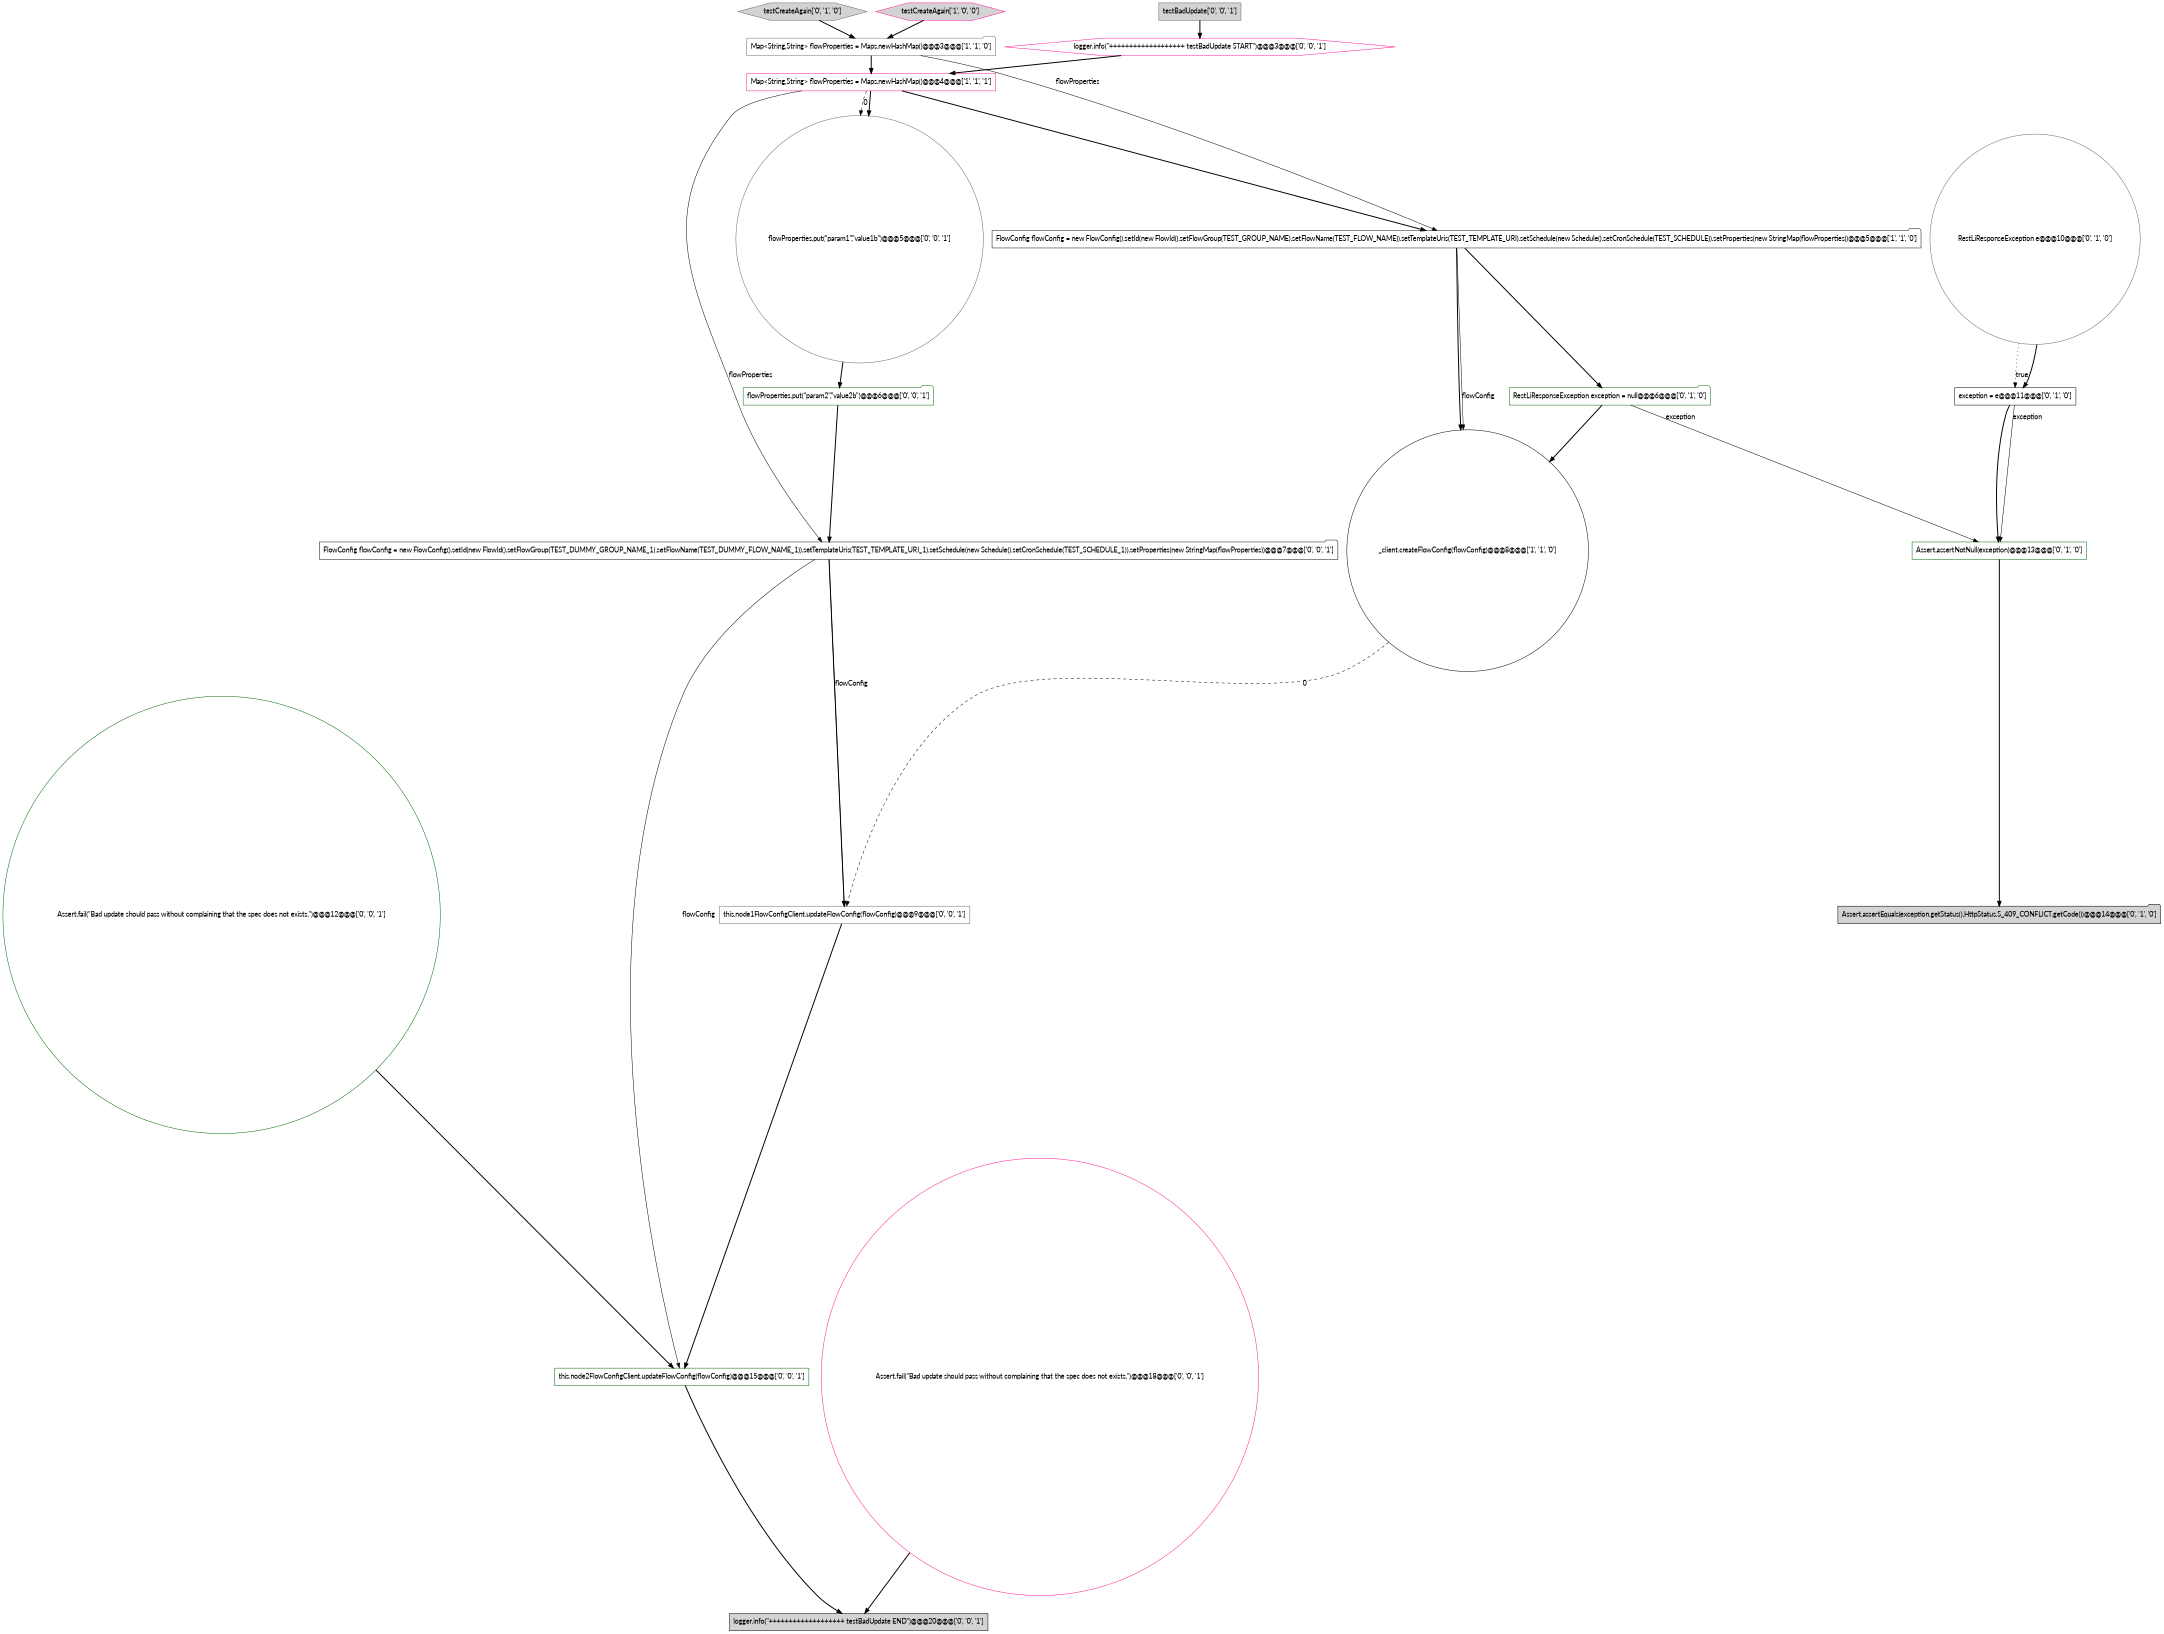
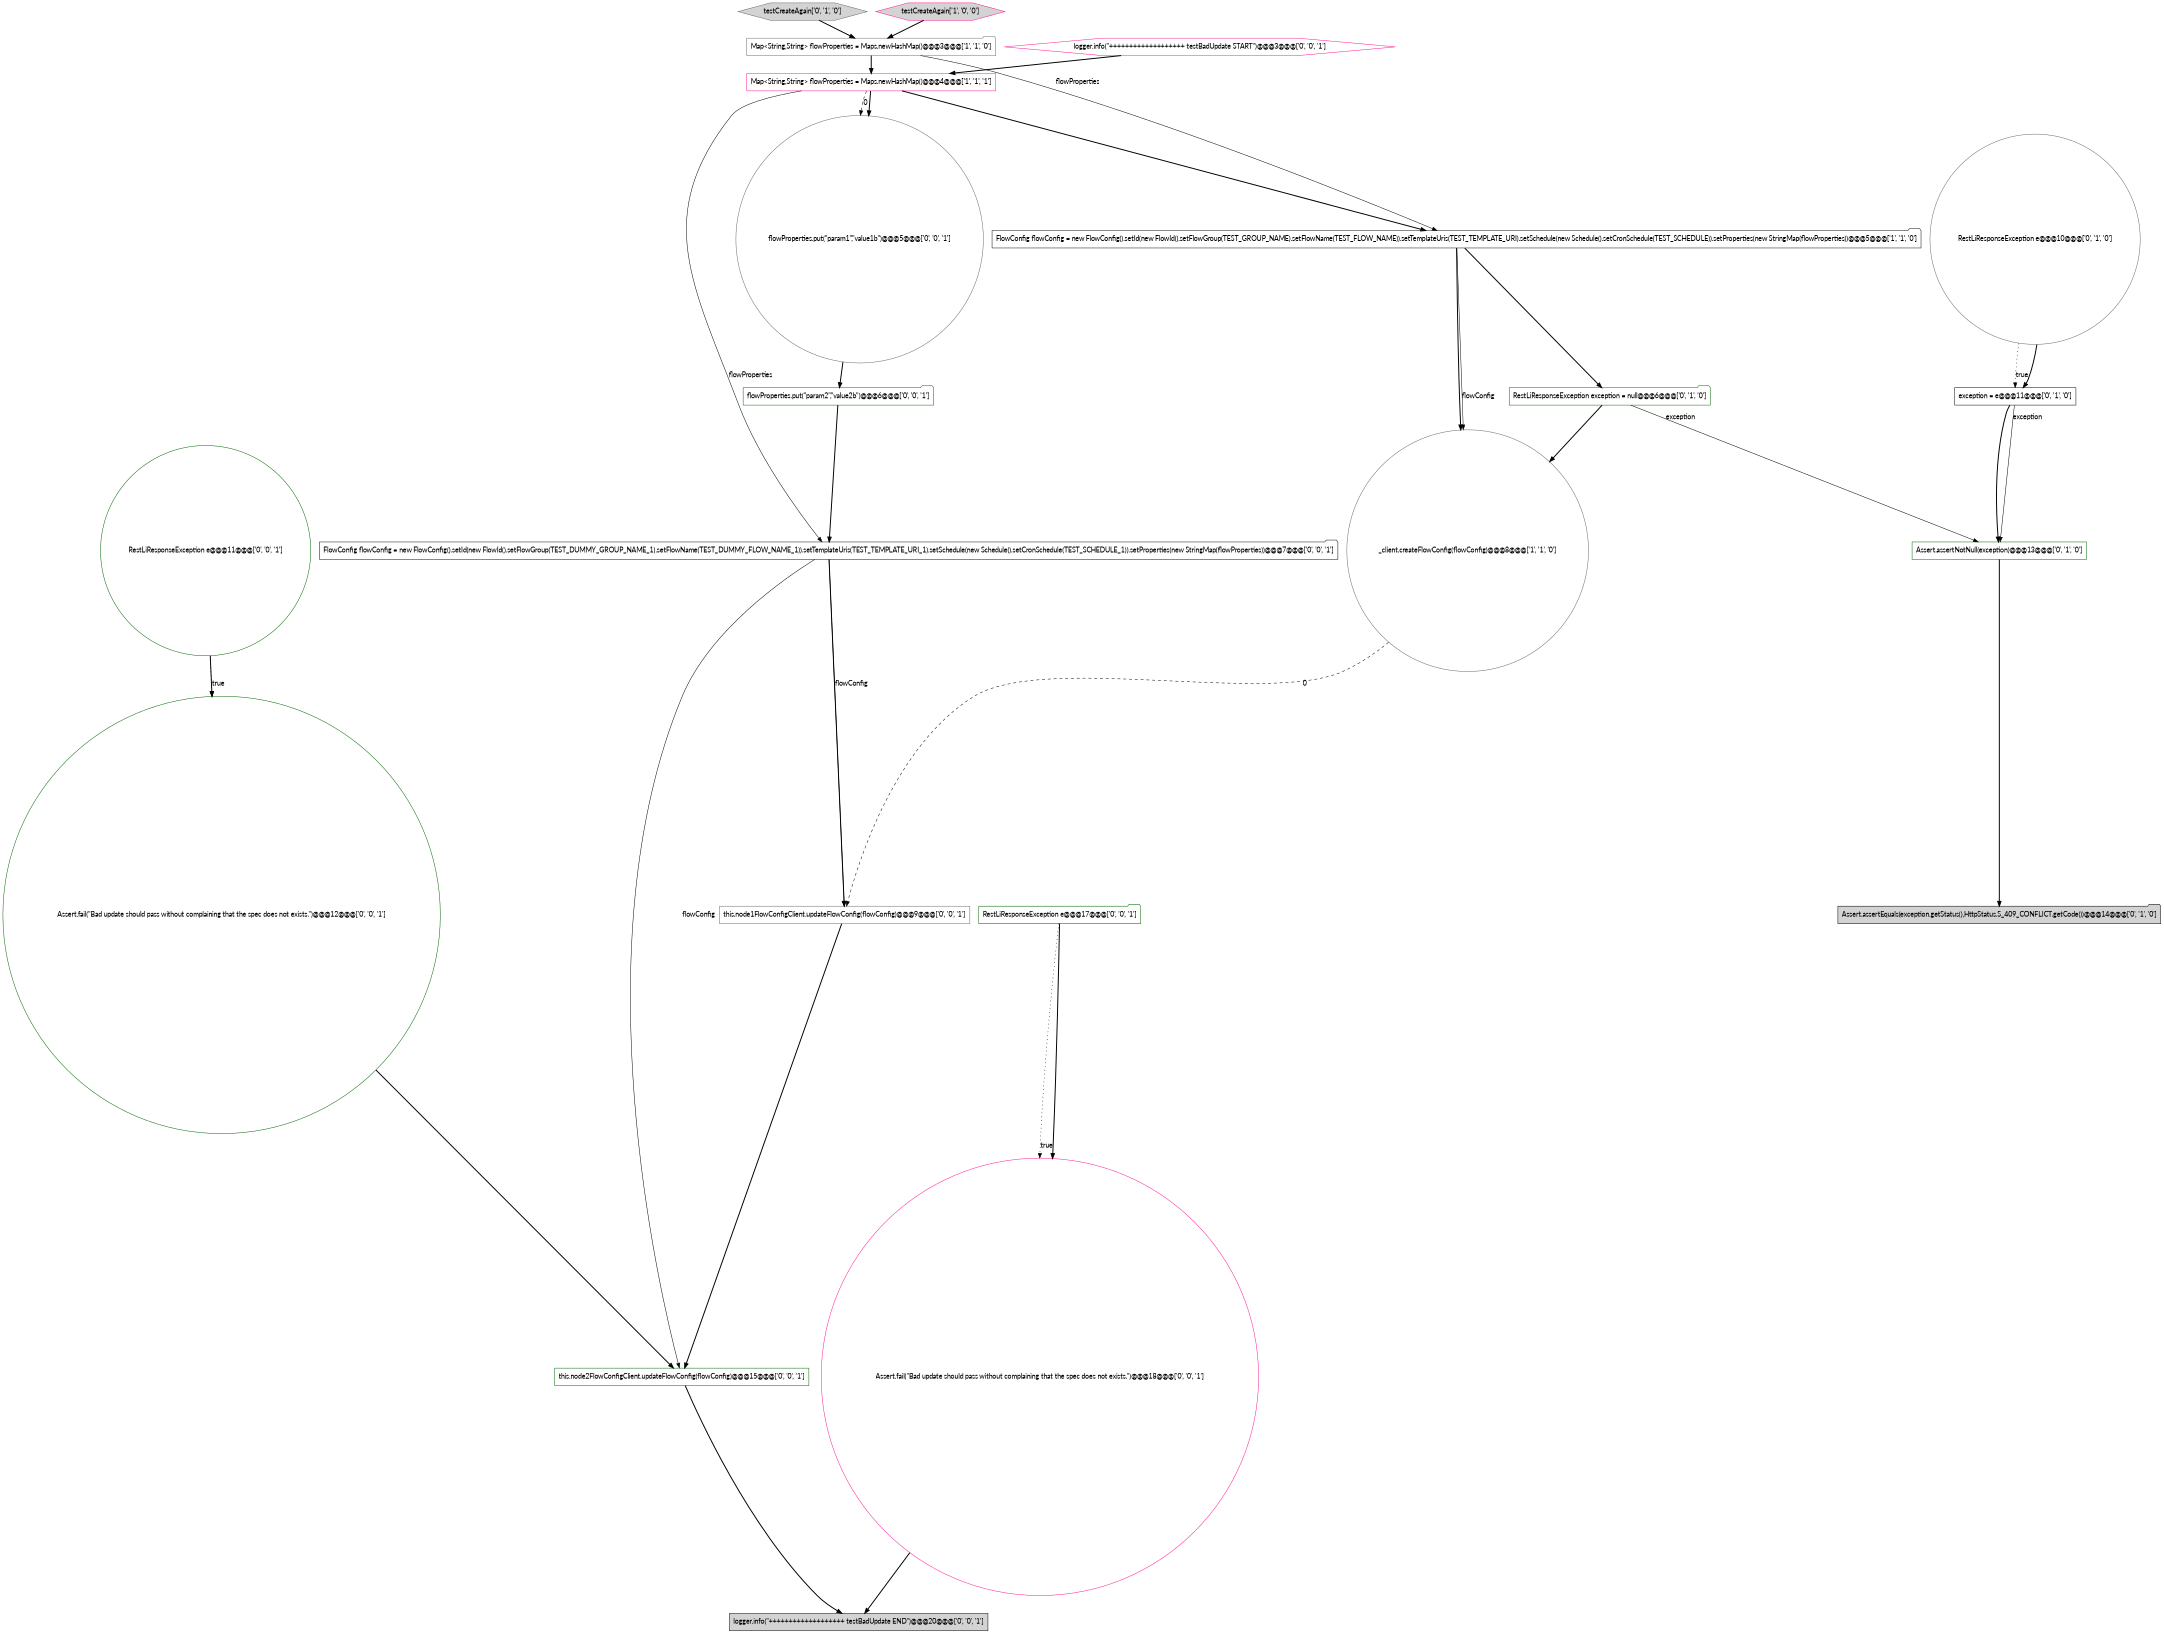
node "testBadUpdate['0', '0', '1']": removed
node "RestLiResponseException e@@@11@@@['0', '0', '1']": added
node "_client.createFlowConfig(flowConfig)@@@8@@@['1', '1', '0']": color black -> gray40
node "RestLiResponseException e@@@17@@@['0', '0', '1']": added
